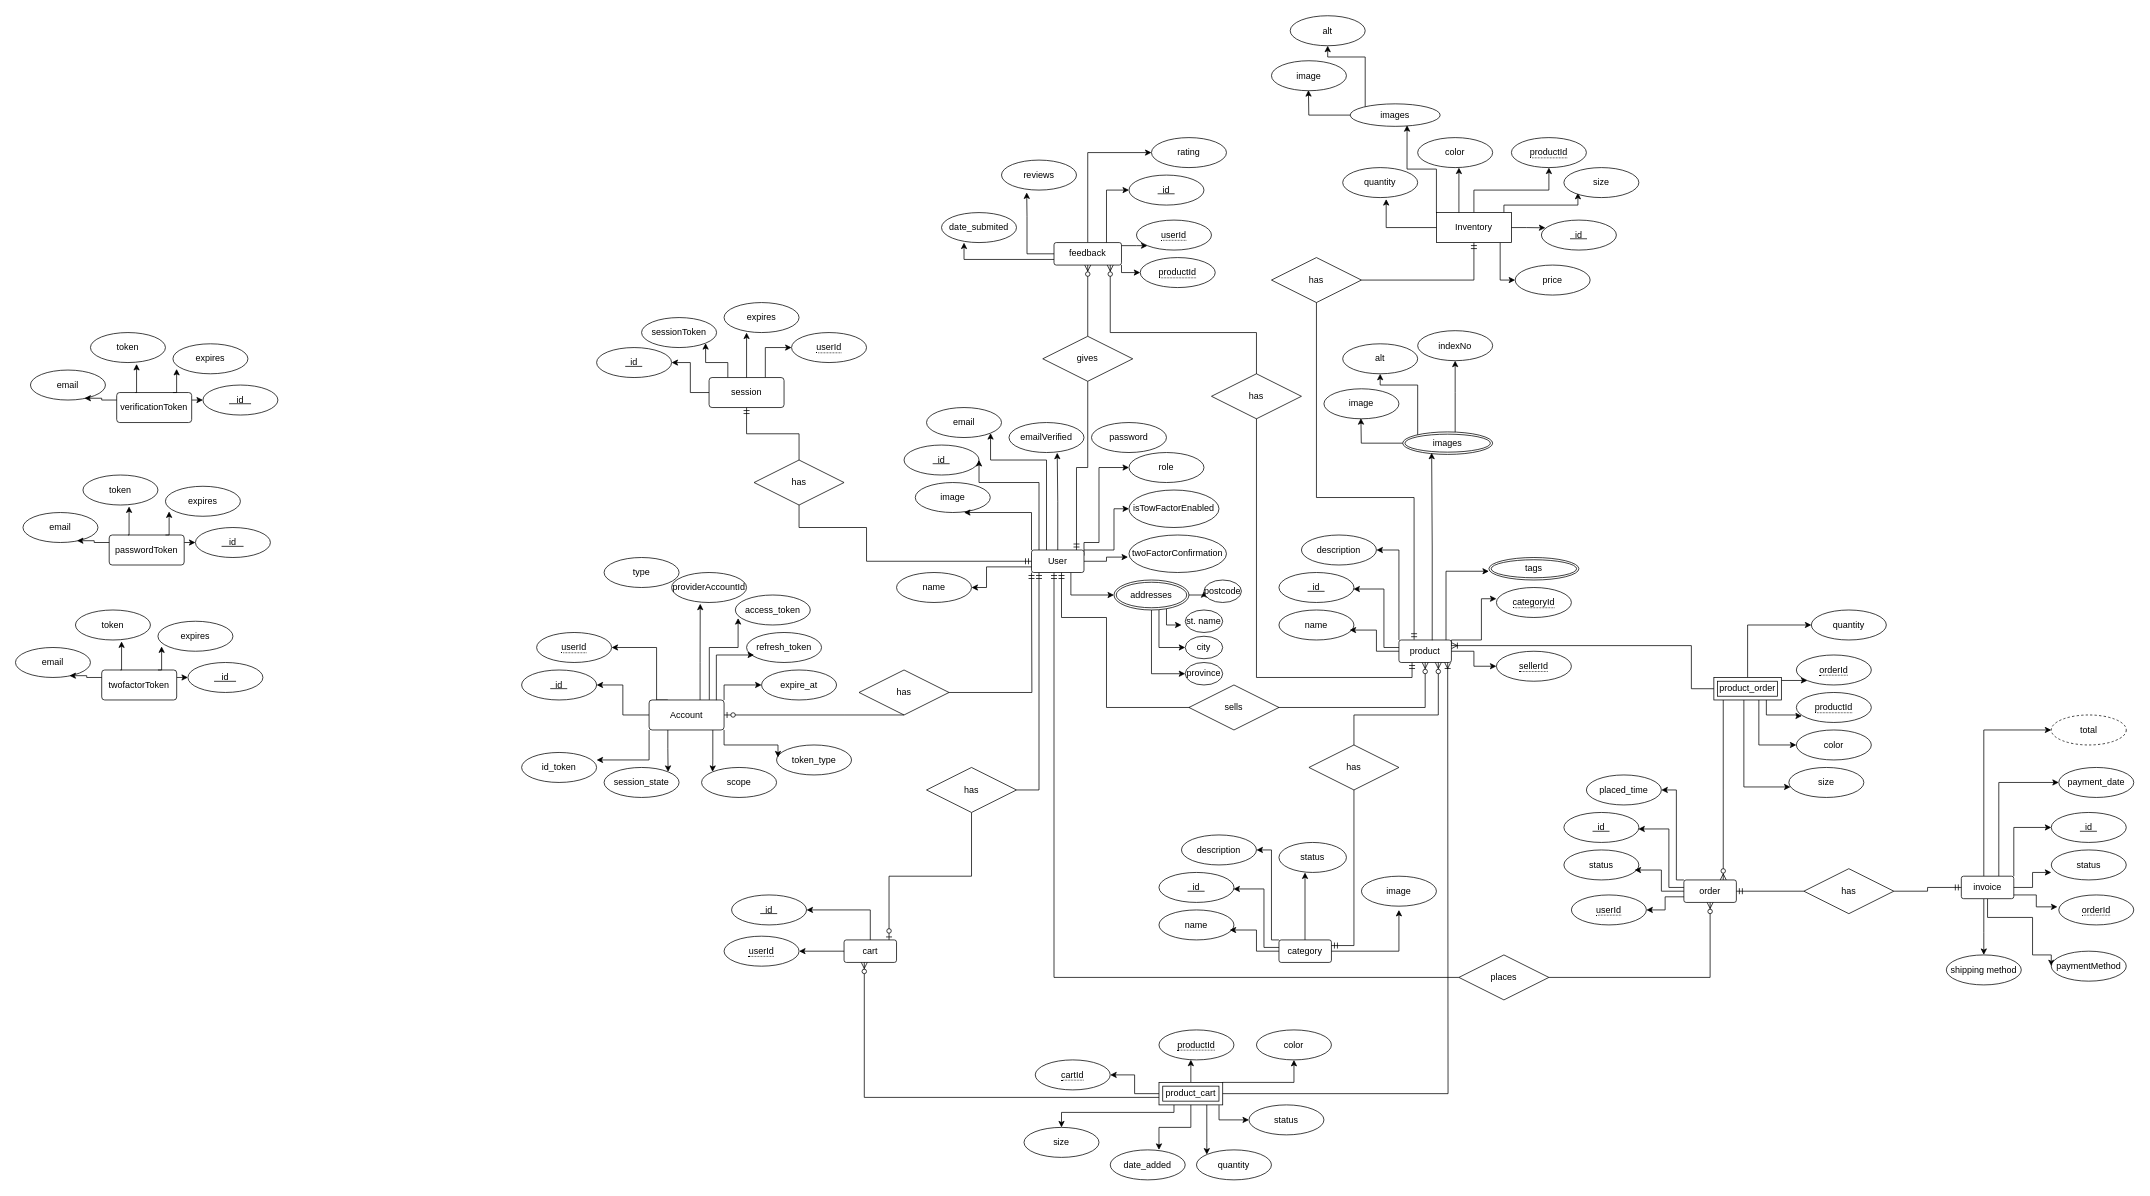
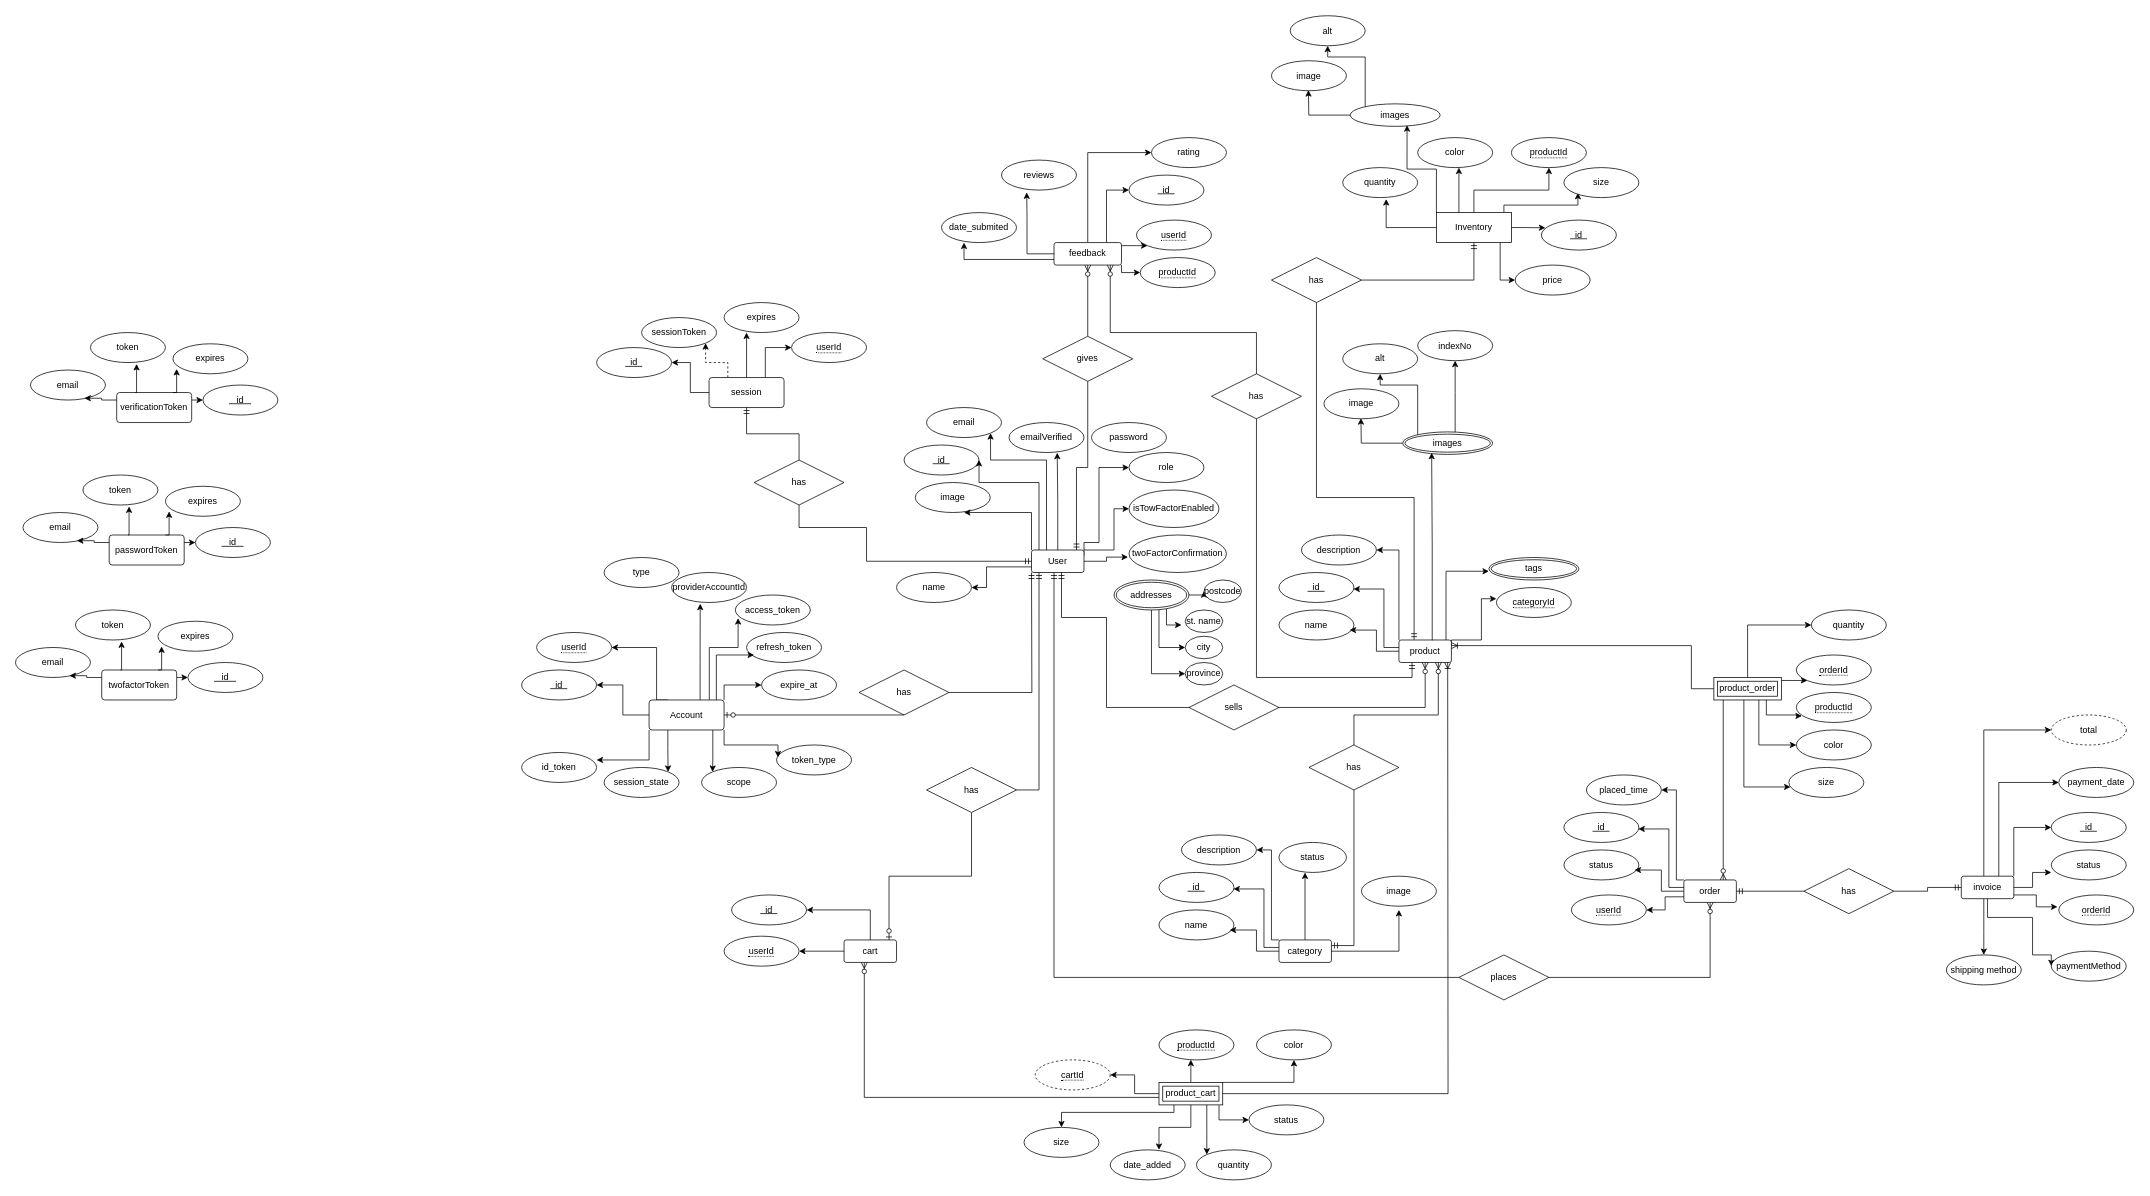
edge "session" -> "sessionToken": style solid -> dashed
edge "User" -> "addresses": removed
edge "product" -> "sellerId": removed
node "sellerId": removed
node "cartId": style solid -> dashed
